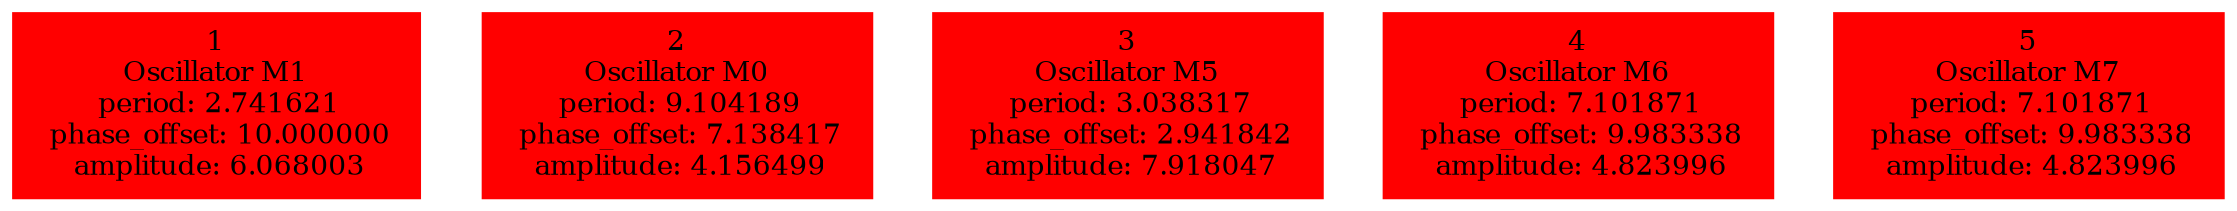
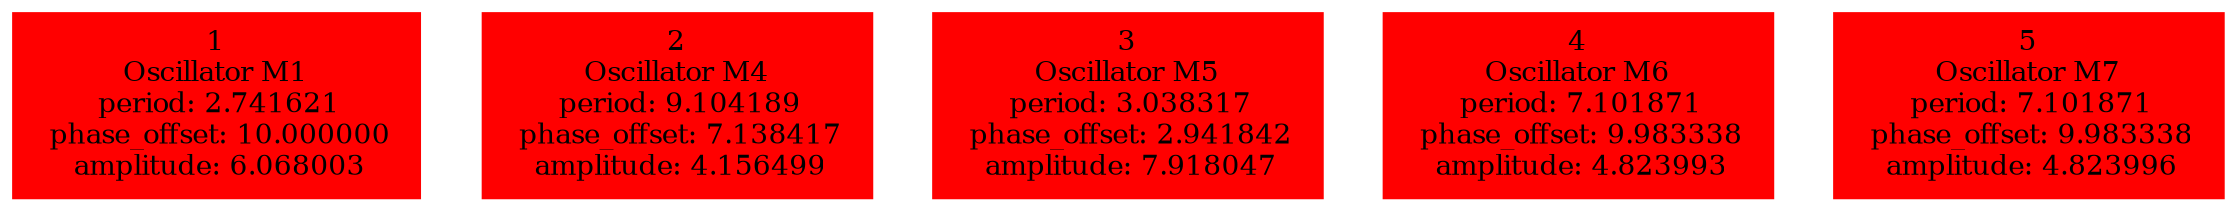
node "2": text "Oscillator M0" -> "Oscillator M4"
node "4": text "amplitude: 4.823996" -> "amplitude: 4.823993"
